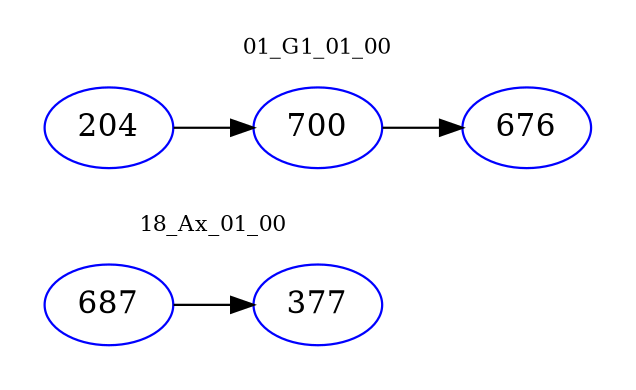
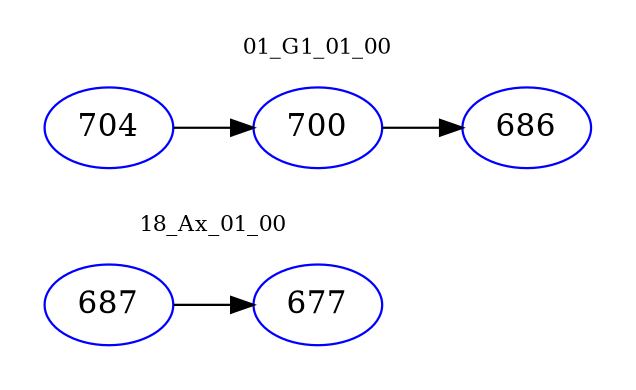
node "204": label "204" -> "704"
node "676": label "676" -> "686"
node "377": label "377" -> "677"
